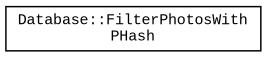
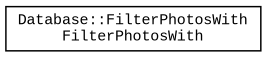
node "Database::FilterPhotosWith PHash": label "Database::FilterPhotosWith PHash" -> "Database::FilterPhotosWith FilterPhotosWith"
